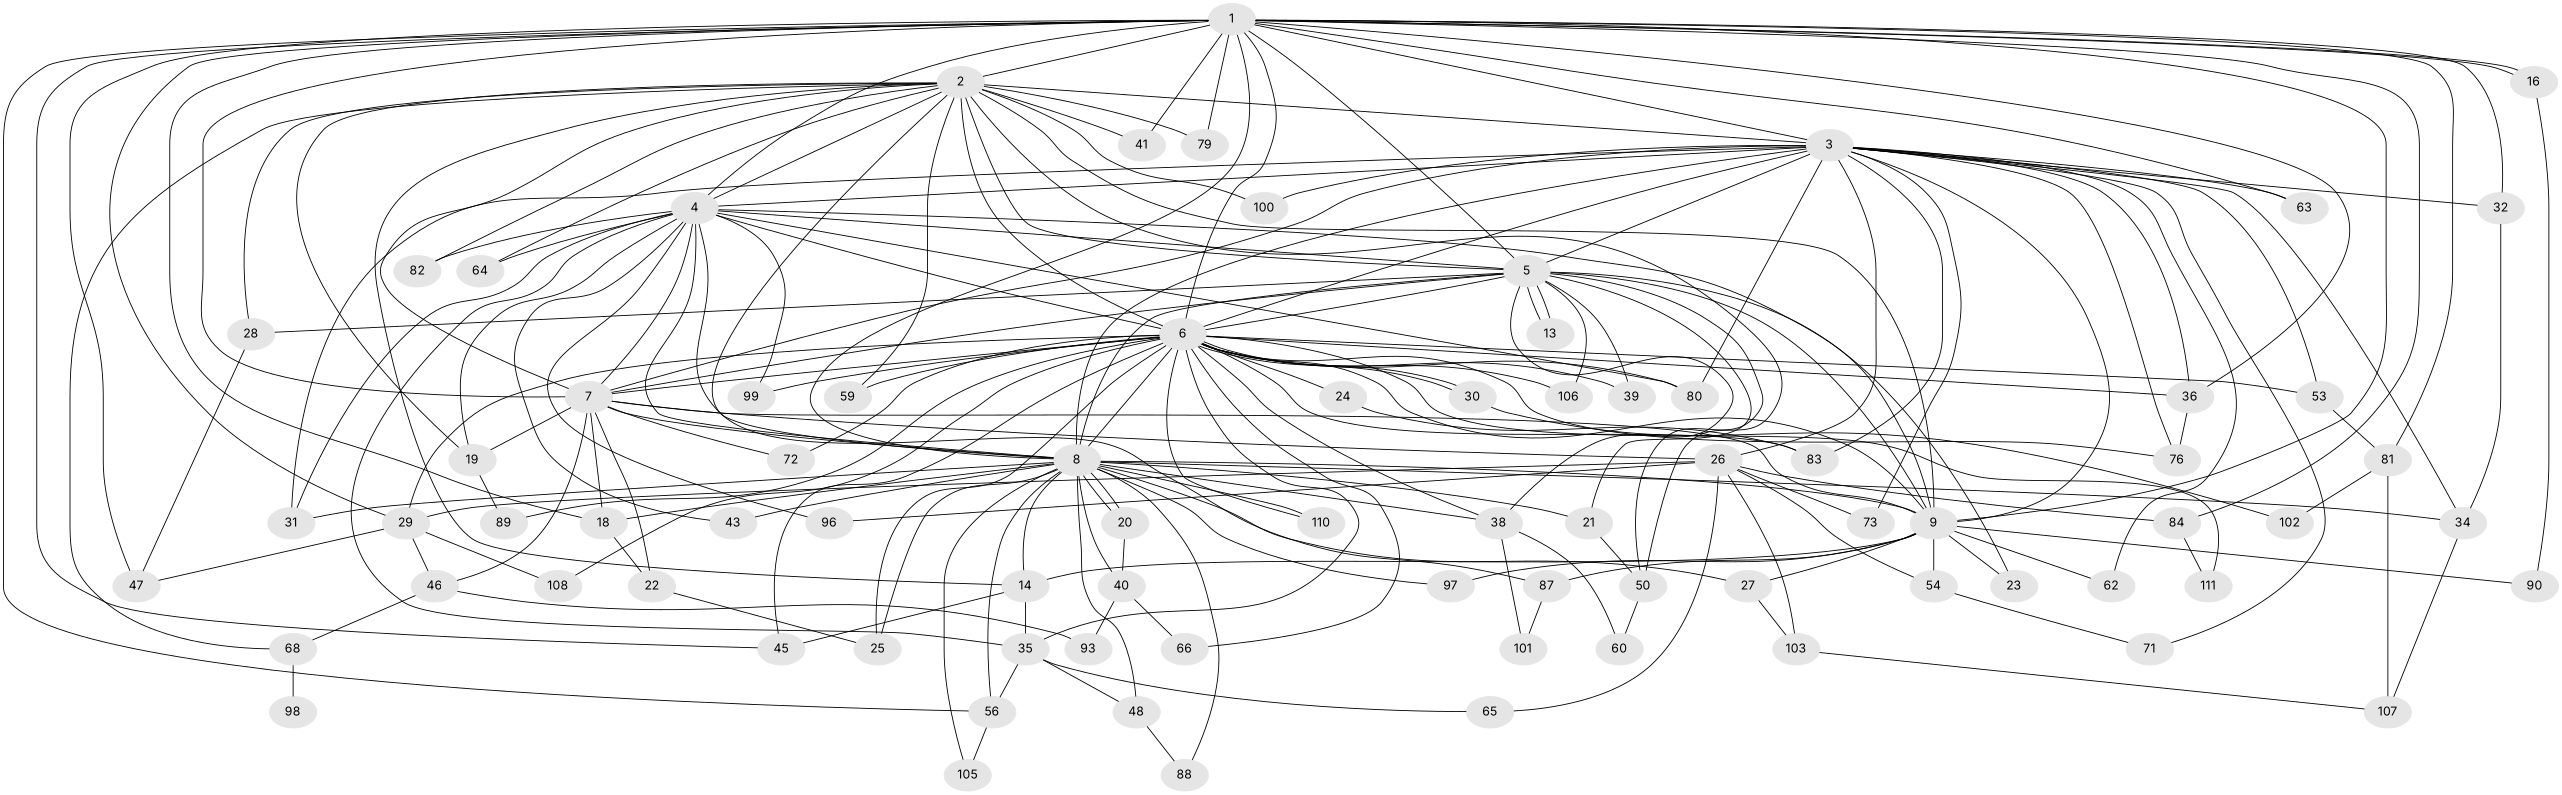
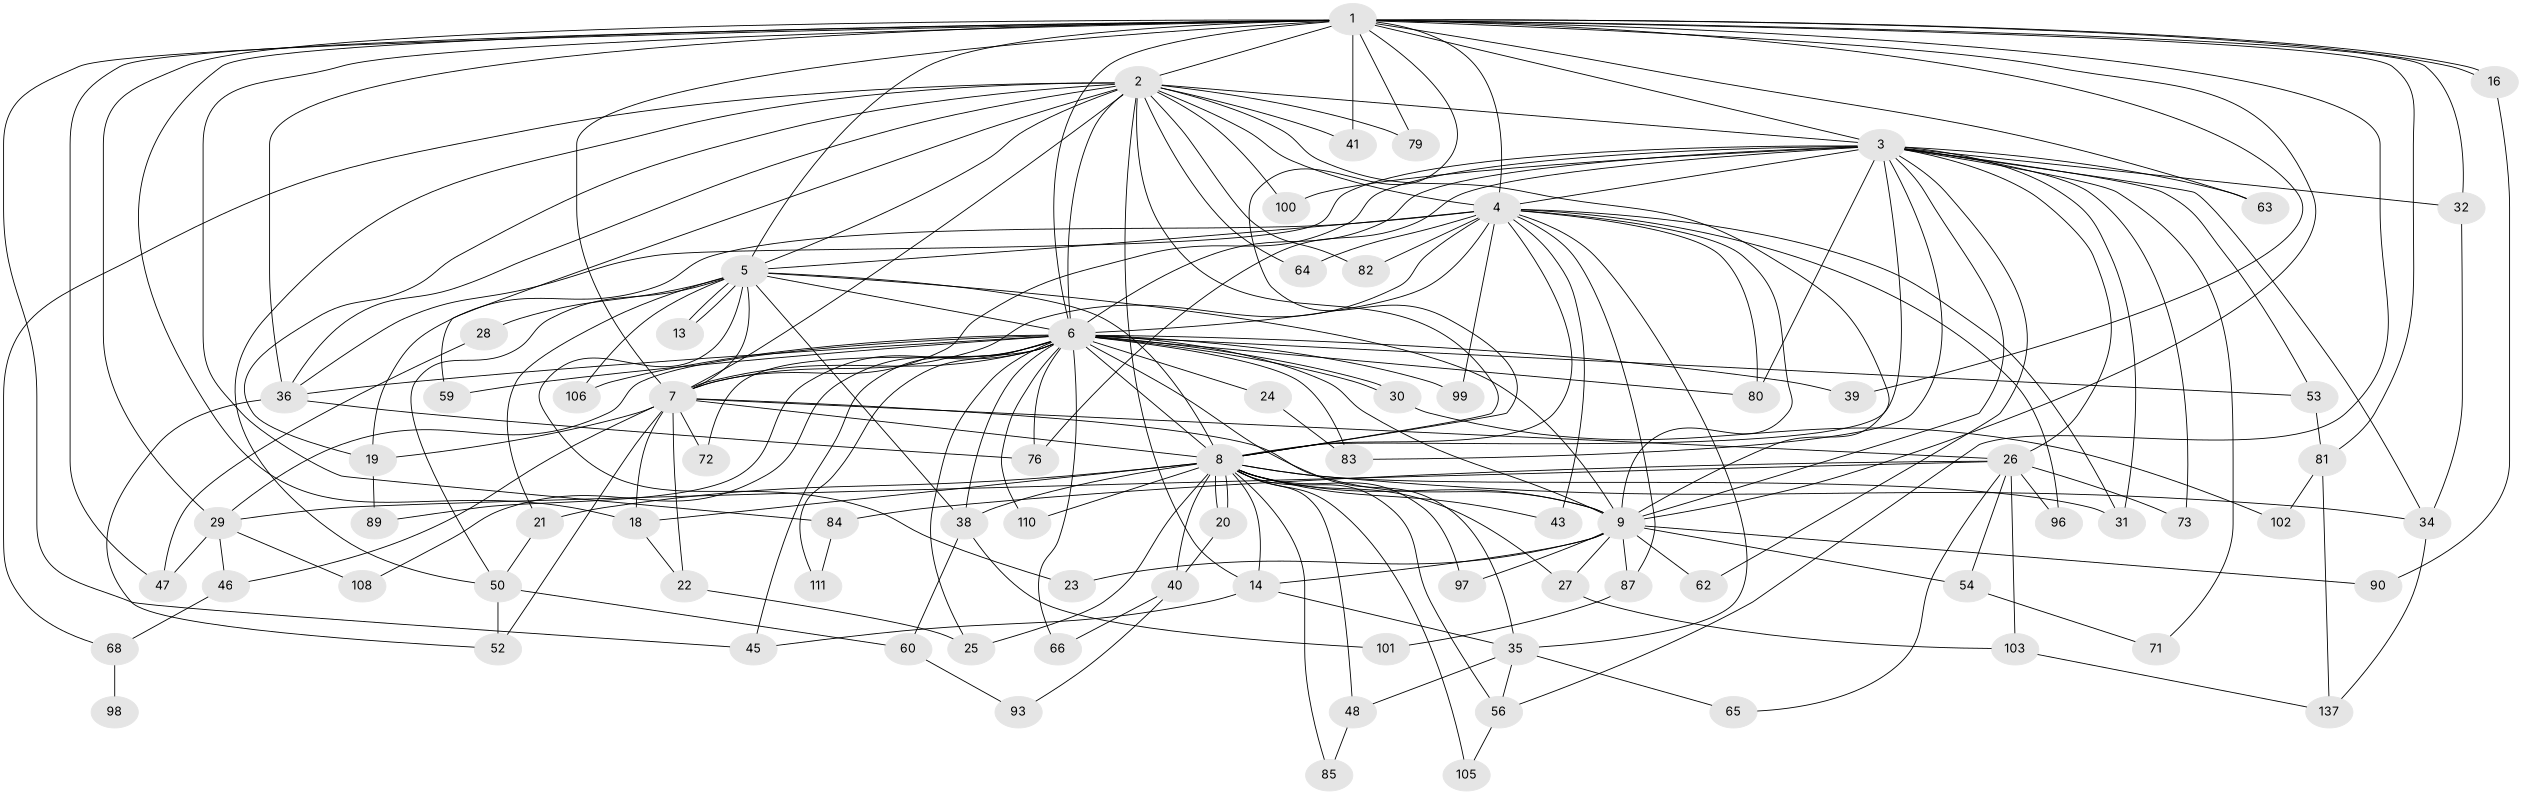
edge "2" -- "28": now "2" -- "36"
edge "3" -- "5": removed
edge "5" -- "39": now "1" -- "39"
edge "46" -- "93": now "60" -- "93"
node "52": added
node "107": label "107" -> "137"
node "88": label "88" -> "85"
